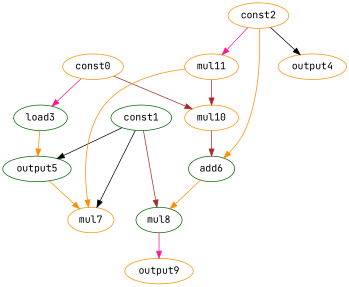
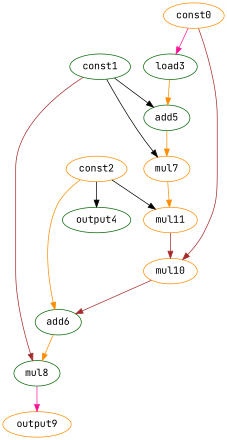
edge "const2" -> "mul11": color deeppink -> black
node "output4": color darkorange -> darkgreen
edge "mul11" -> "mul7": reversed
node "output5": label "output5" -> "add5"
